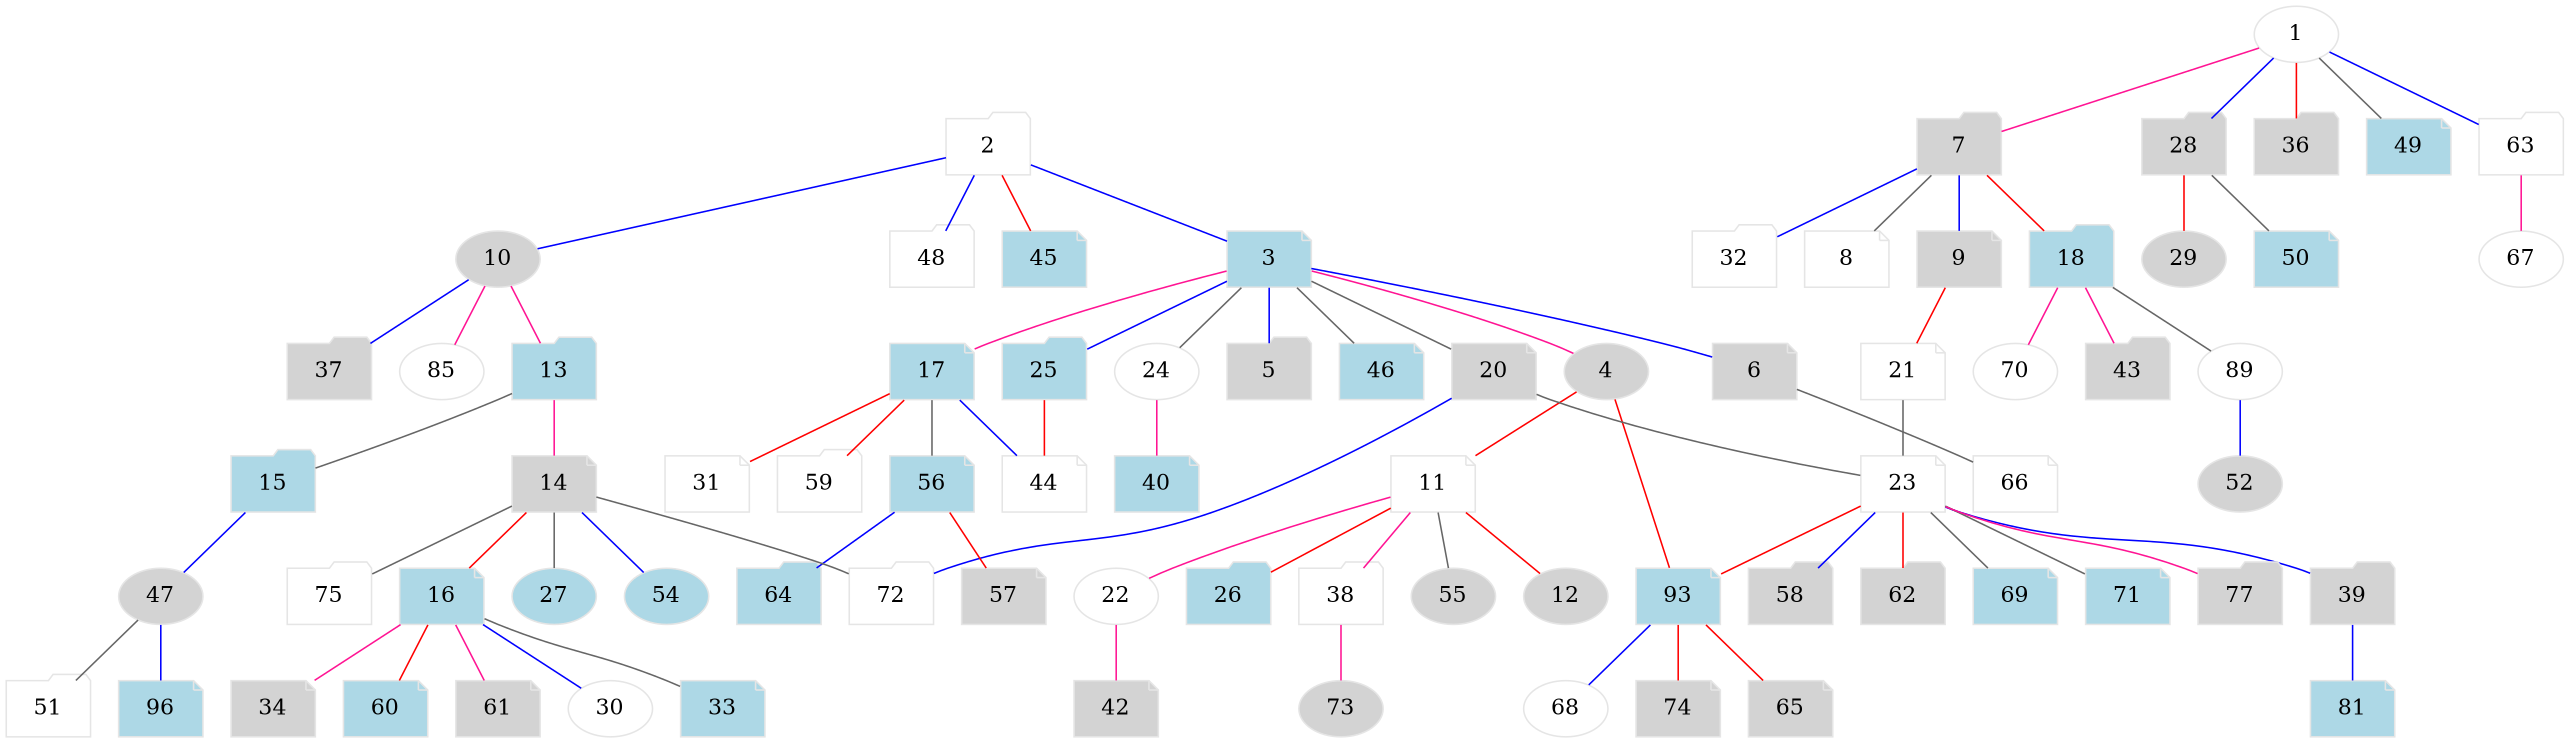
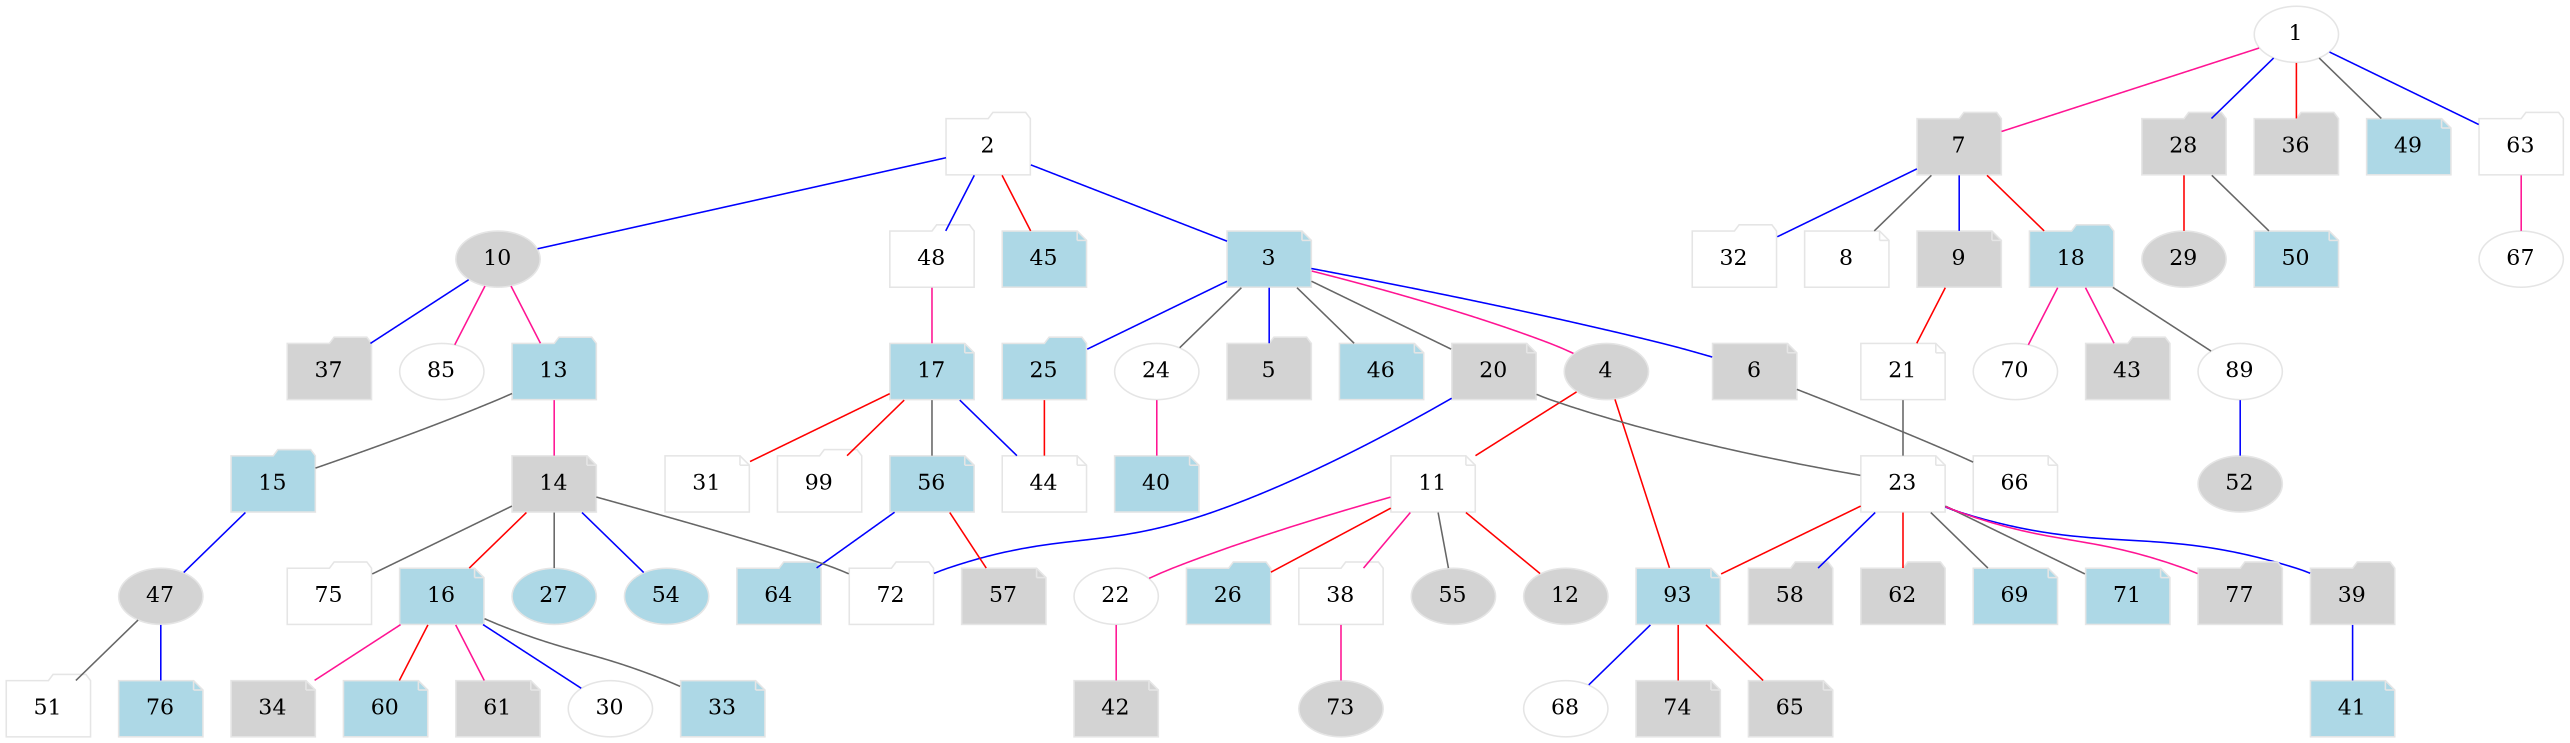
edge "3" -- "17": now "48" -- "17"
node "59": label "59" -> "99"
node "96": label "96" -> "76"
node "81": label "81" -> "41"
